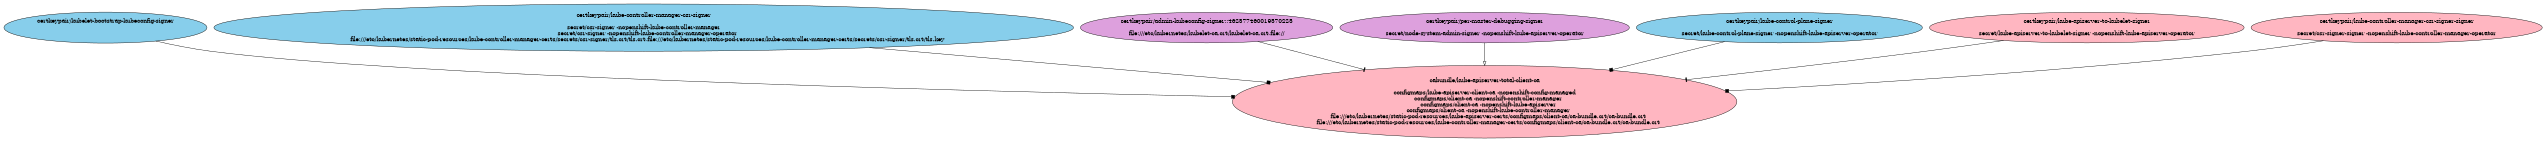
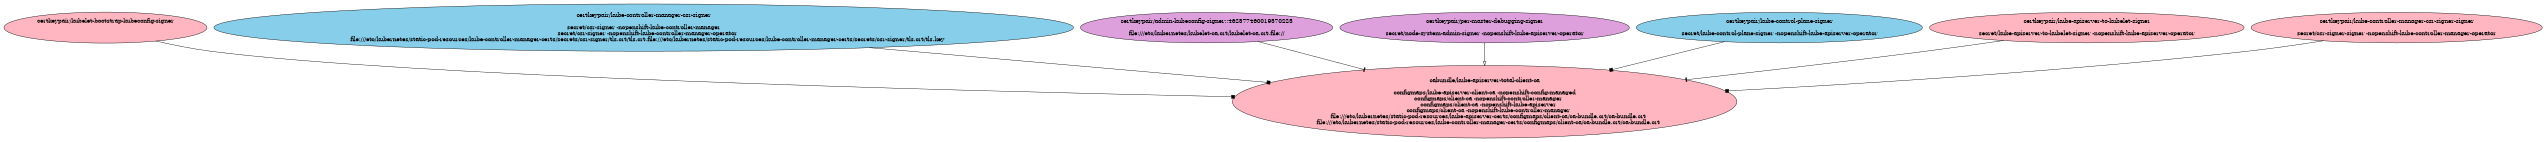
node "certkeypair/kubelet-bootstrap-kubeconfig-signer": fillcolor skyblue -> lightpink
